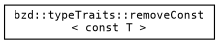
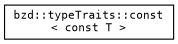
node "bzd::typeTraits::removeConst < const T >": label "bzd::typeTraits::removeConst < const T >" -> "bzd::typeTraits::const < const T >"
